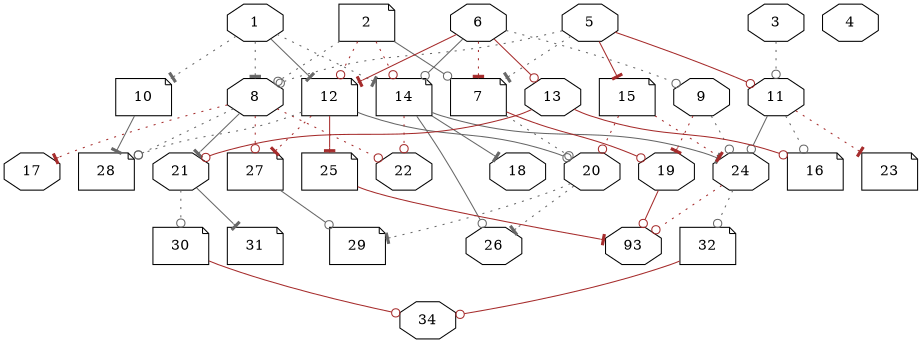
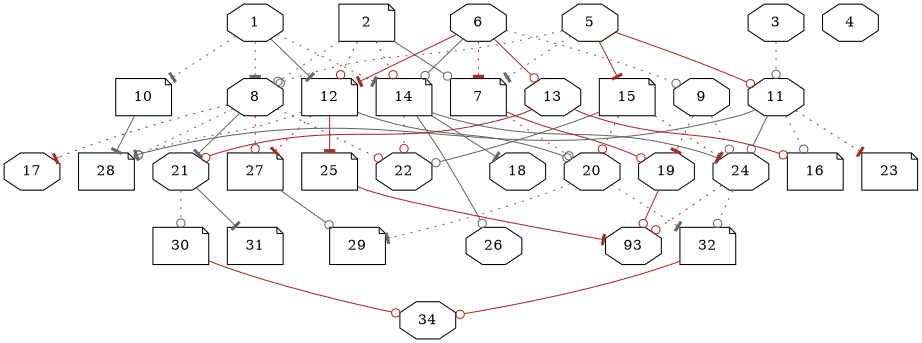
edge "11" -> "28": added
edge "15" -> "22": added
edge "20" -> "26": now "20" -> "32"
